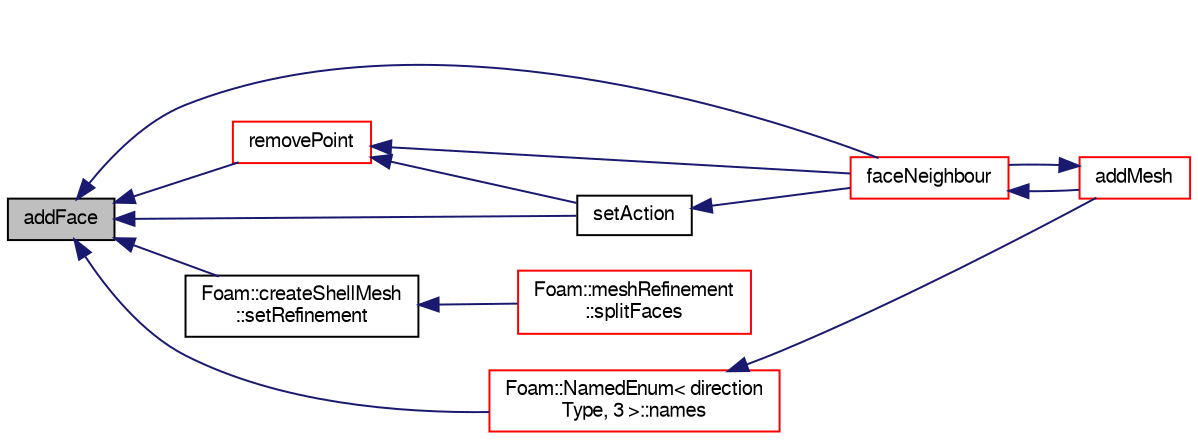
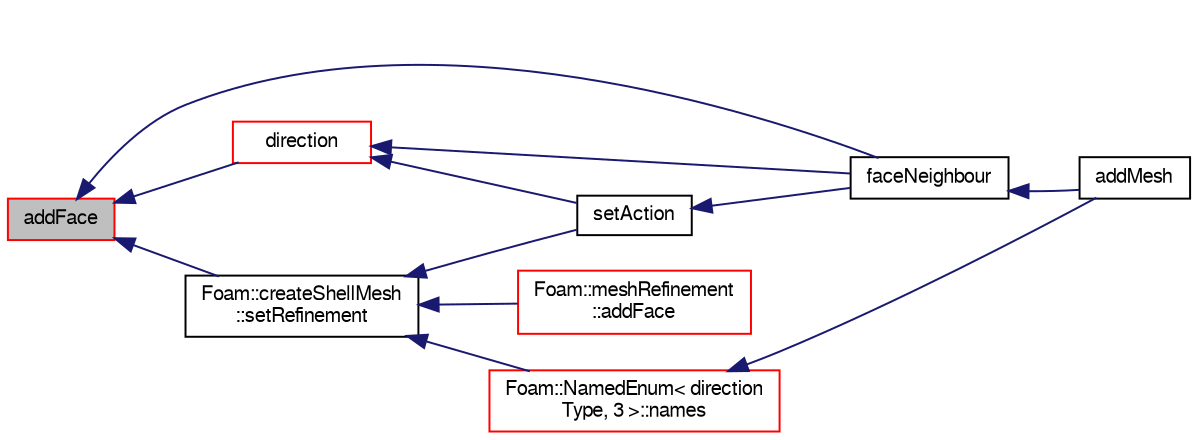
node "removePoint": label "removePoint" -> "direction"
edge "faceNeighbour" -> "addMesh": removed
node "faceNeighbour": color red -> black
node "addMesh": color red -> black
edge "setAction" -> "addFace": now "setAction" -> "Foam::createShellMesh ::setRefinement"
node "addFace": color black -> red
node "Foam::meshRefinement ::splitFaces": label "Foam::meshRefinement ::splitFaces" -> "Foam::meshRefinement ::addFace"
edge "Foam::NamedEnum< direction Type, 3 >::names" -> "addFace": now "Foam::NamedEnum< direction Type, 3 >::names" -> "Foam::createShellMesh ::setRefinement"
